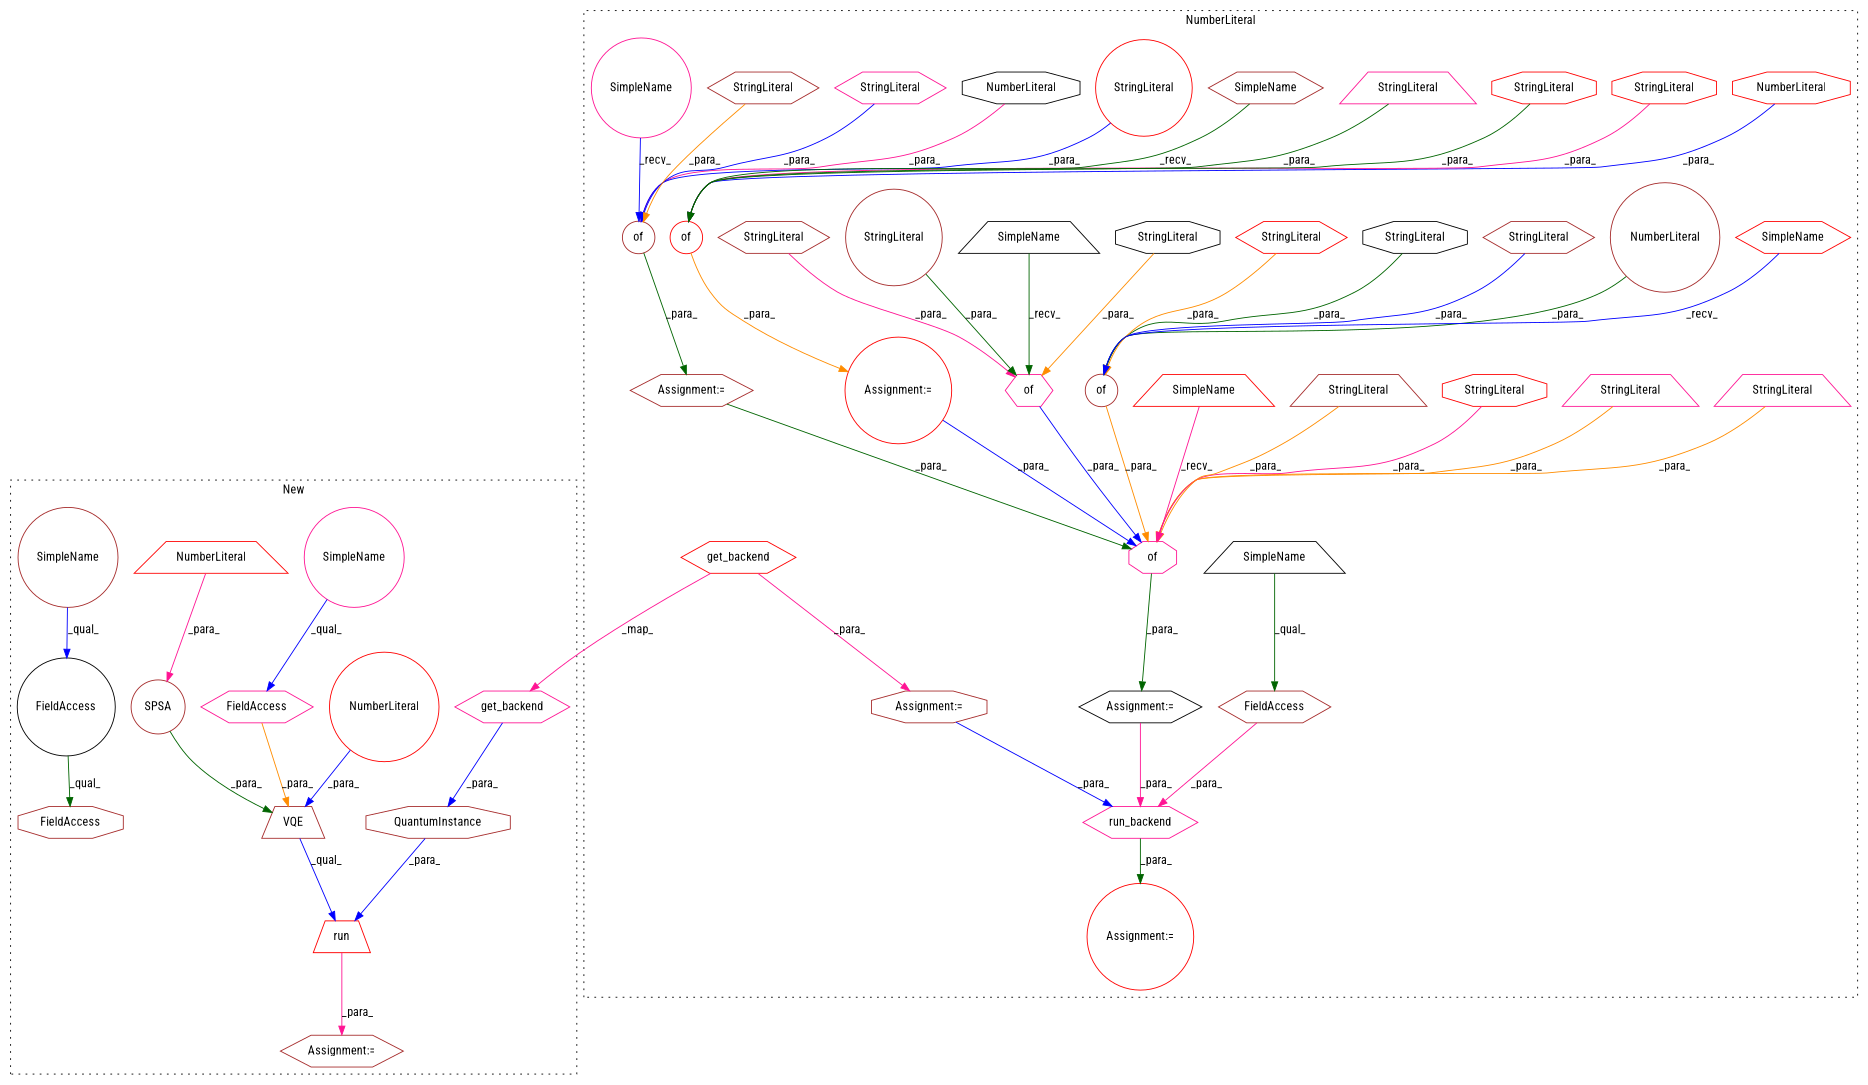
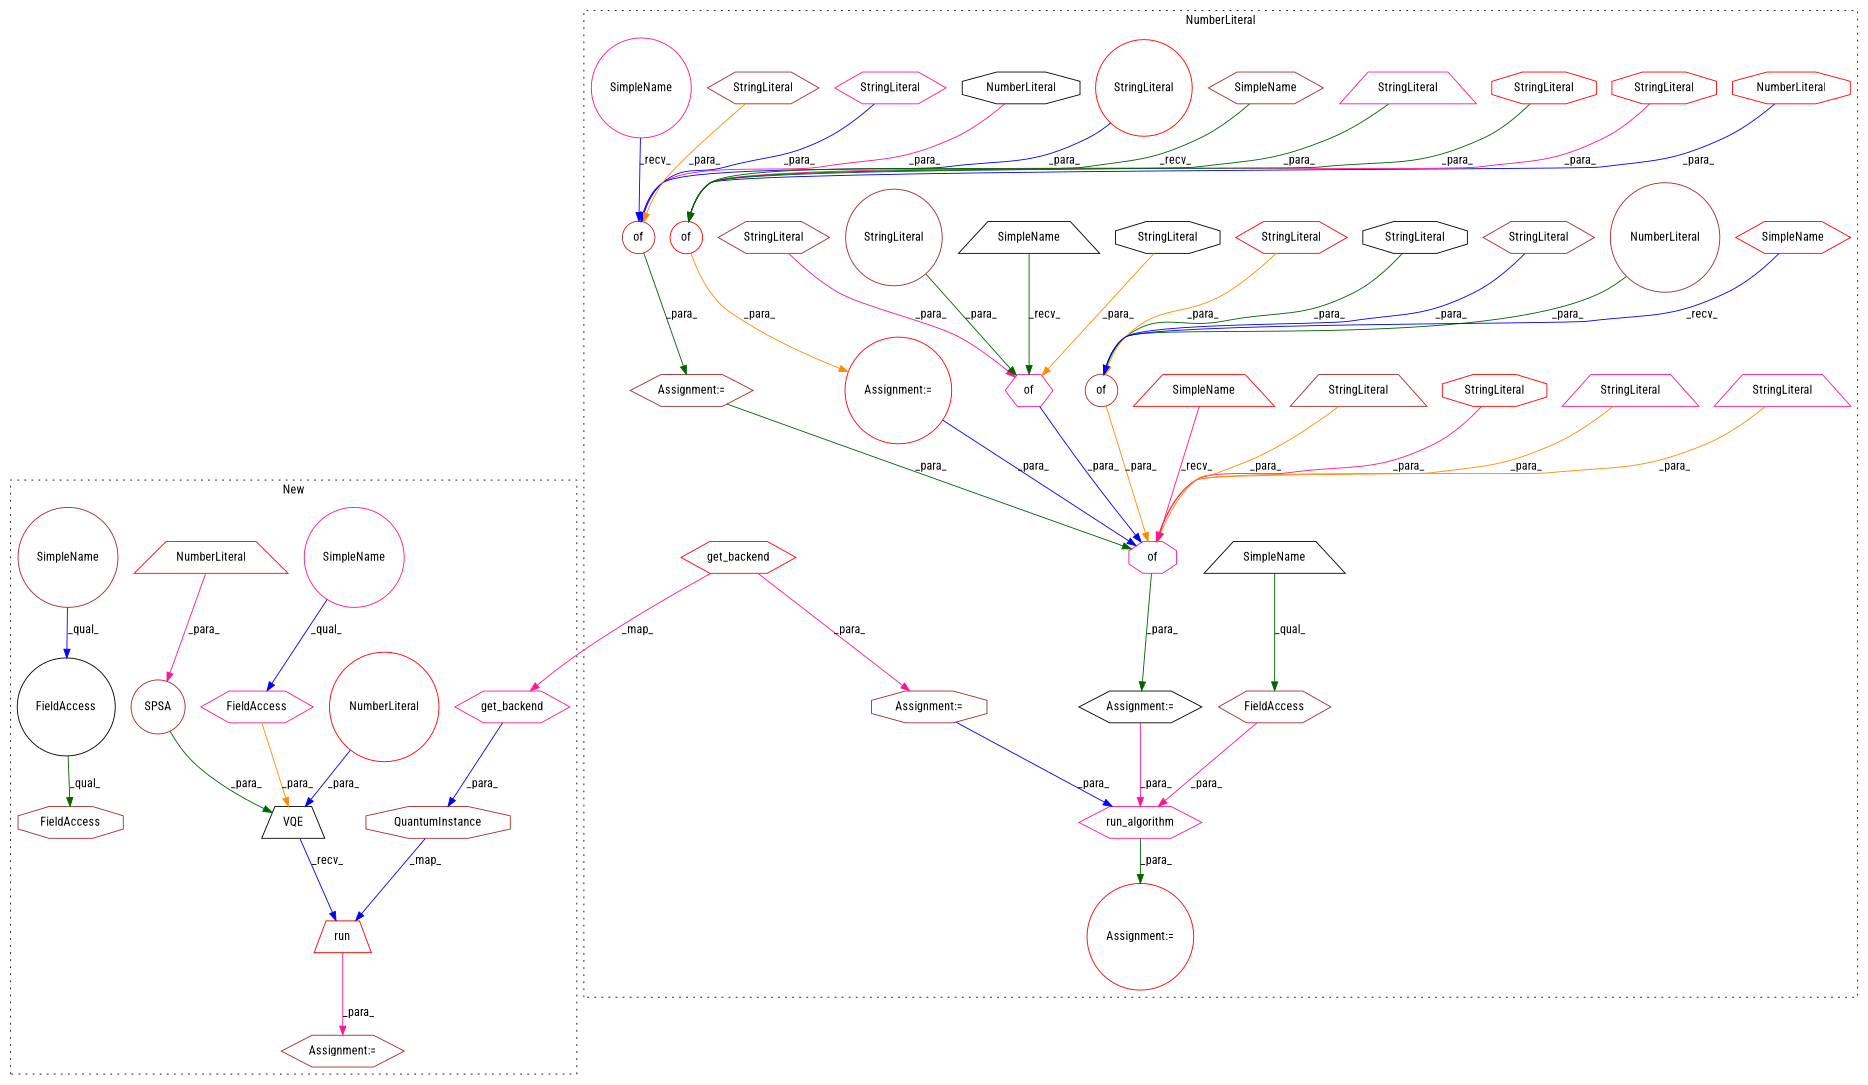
node "VQE": color brown -> black
node "run_backend": label "run_backend" -> "run_algorithm"
edge "VQE" -> "run": label "_qual_" -> "_recv_"
edge "QuantumInstance" -> "run": label "_para_" -> "_map_"
